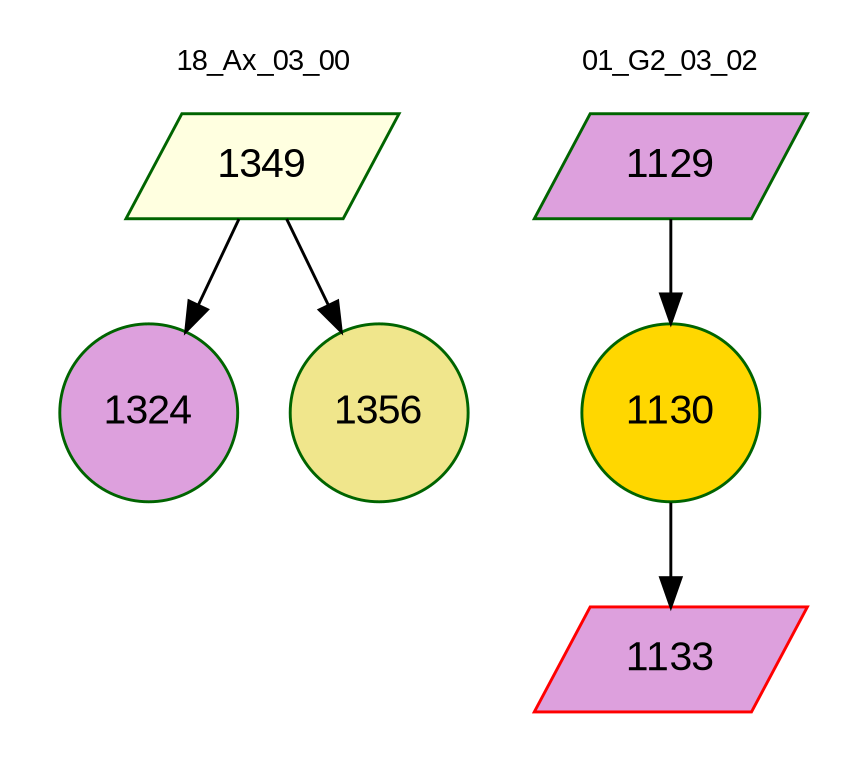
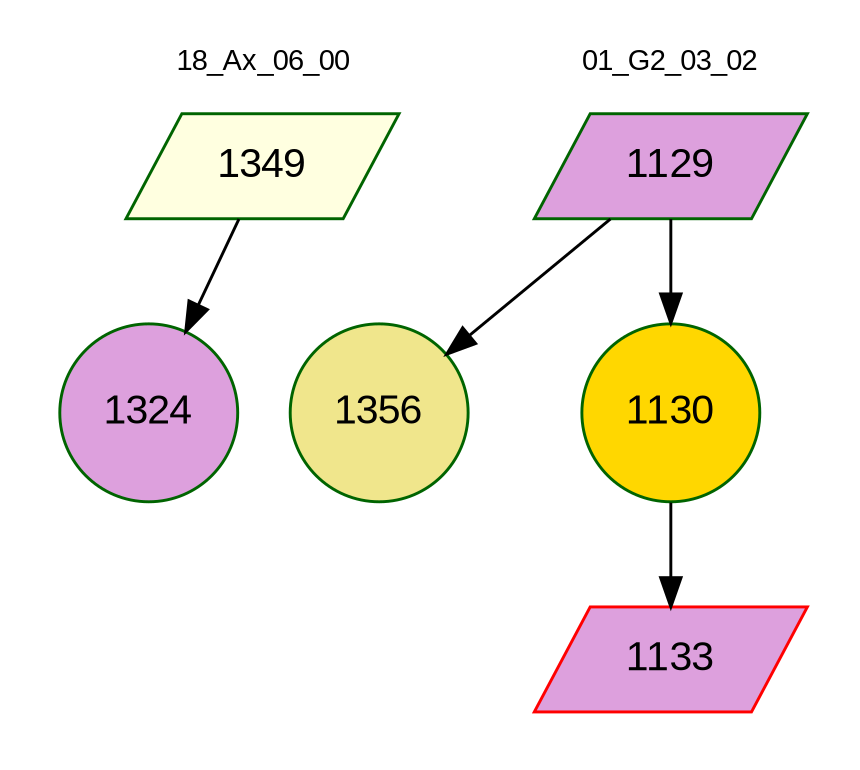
cluster "18_Ax_03_00": label "18_Ax_03_00" -> "18_Ax_06_00"
edge "1349" -> "1356": now "1129" -> "1356"
